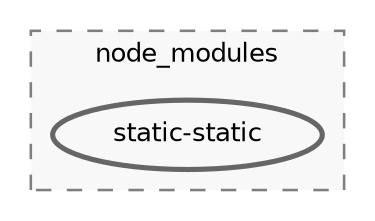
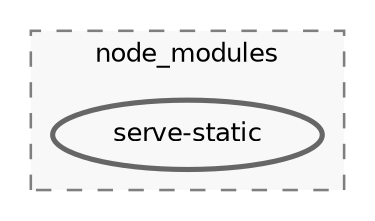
node "static-static": label "static-static" -> "serve-static"
